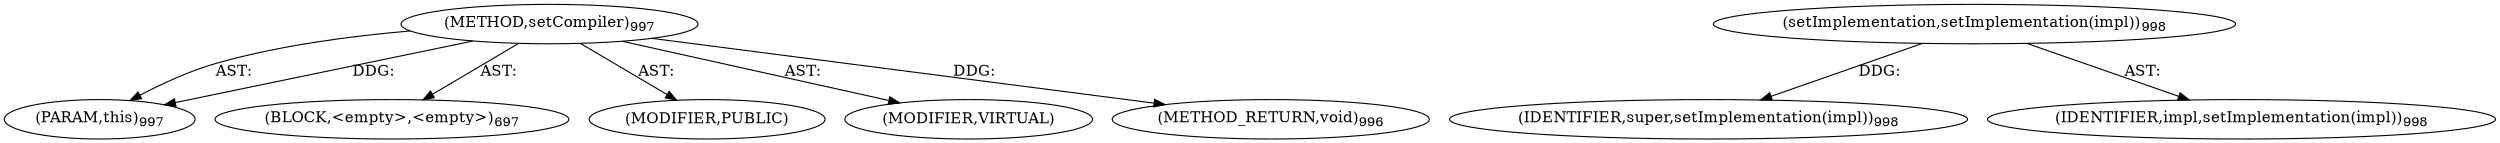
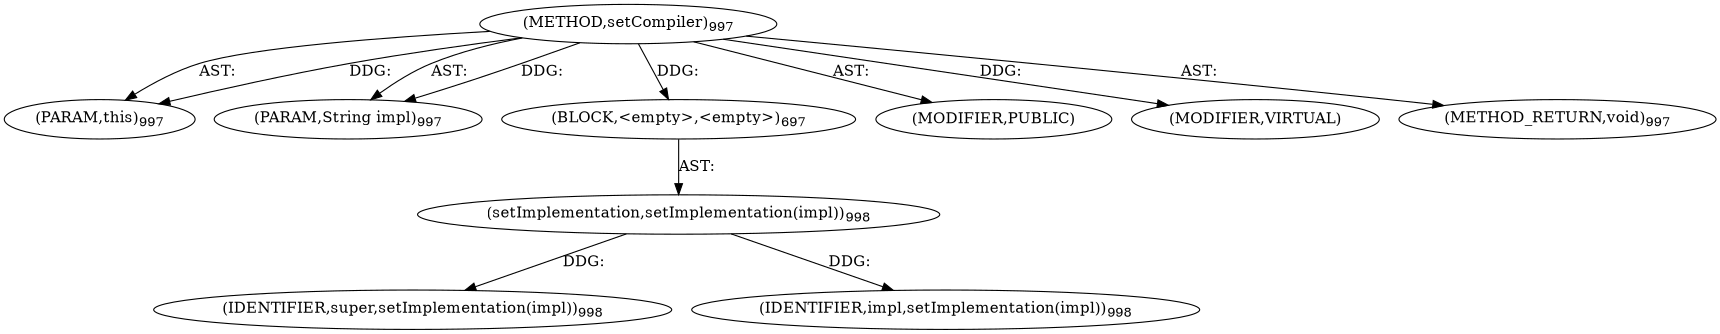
edge "(METHOD,setCompiler)" -> "(BLOCK,<empty>,<empty>)": label "AST: " -> "DDG: "
edge "(METHOD,setCompiler)" -> "(MODIFIER,VIRTUAL)": label "AST: " -> "DDG: "
edge "(METHOD,setCompiler)" -> "(METHOD_RETURN,void)": label "DDG: " -> "AST: "
edge "(setImplementation,setImplementation(impl))" -> "(IDENTIFIER,impl,setImplementation(impl))": label "AST: " -> "DDG: "
node "(METHOD_RETURN,void)": text "996" -> "997"
node "(PARAM,String impl)": added
edge "(BLOCK,<empty>,<empty>)" -> "(setImplementation,setImplementation(impl))": added, label "AST:"
